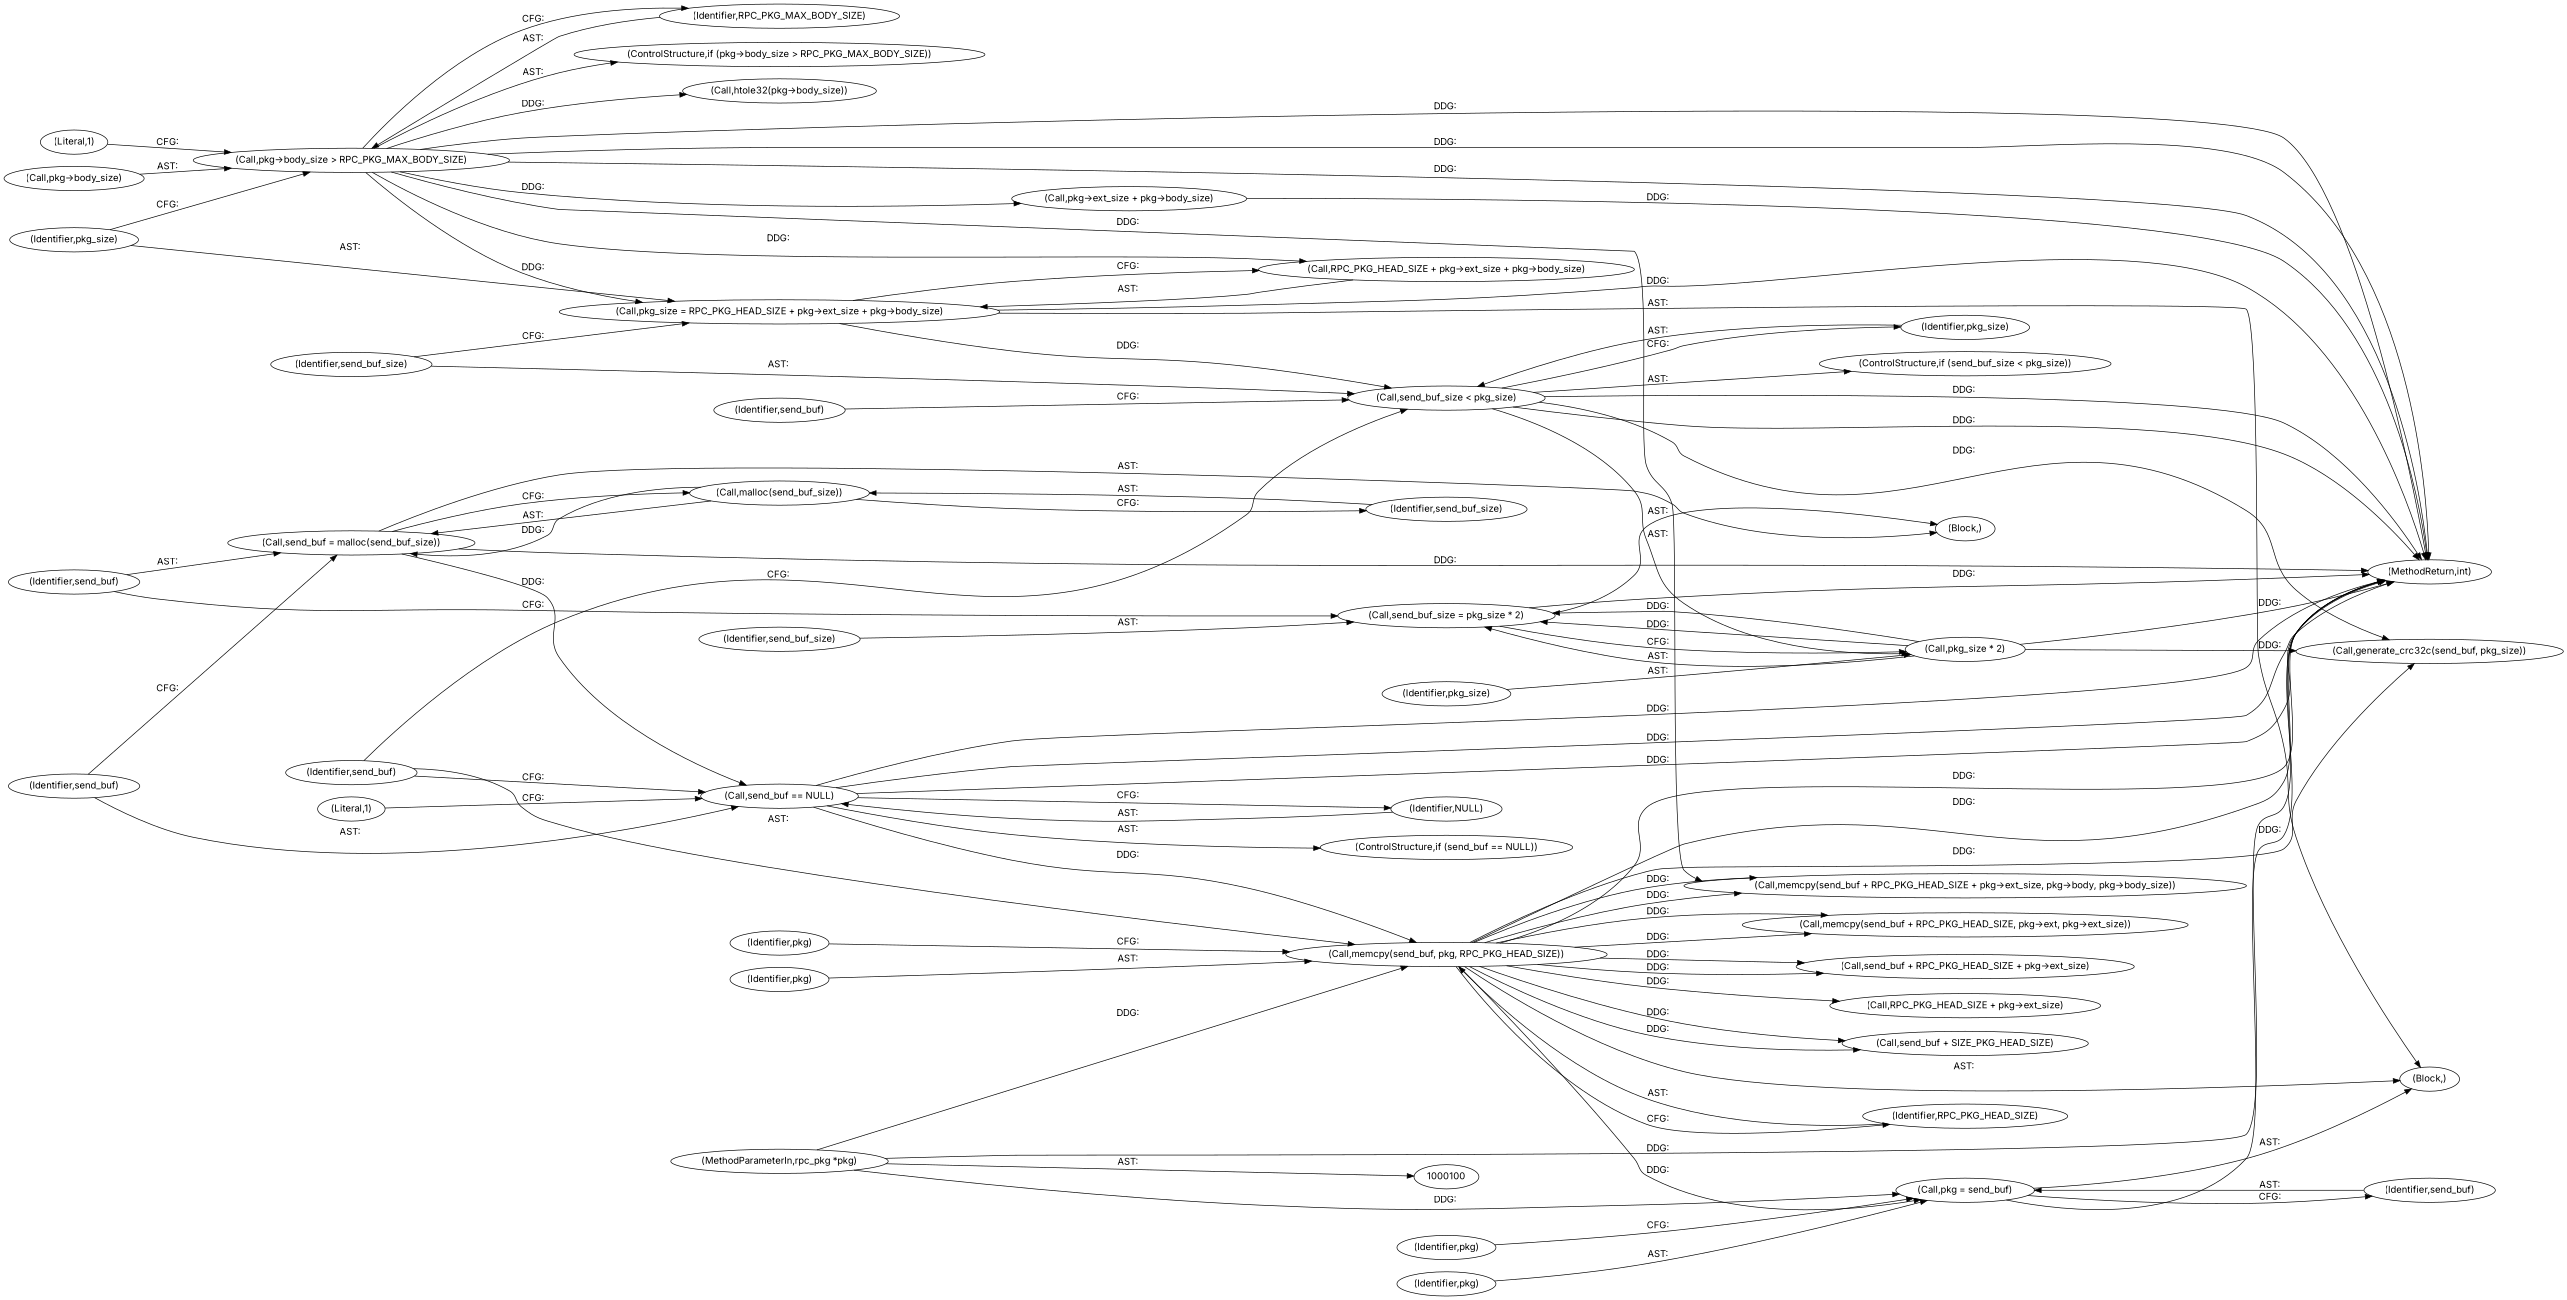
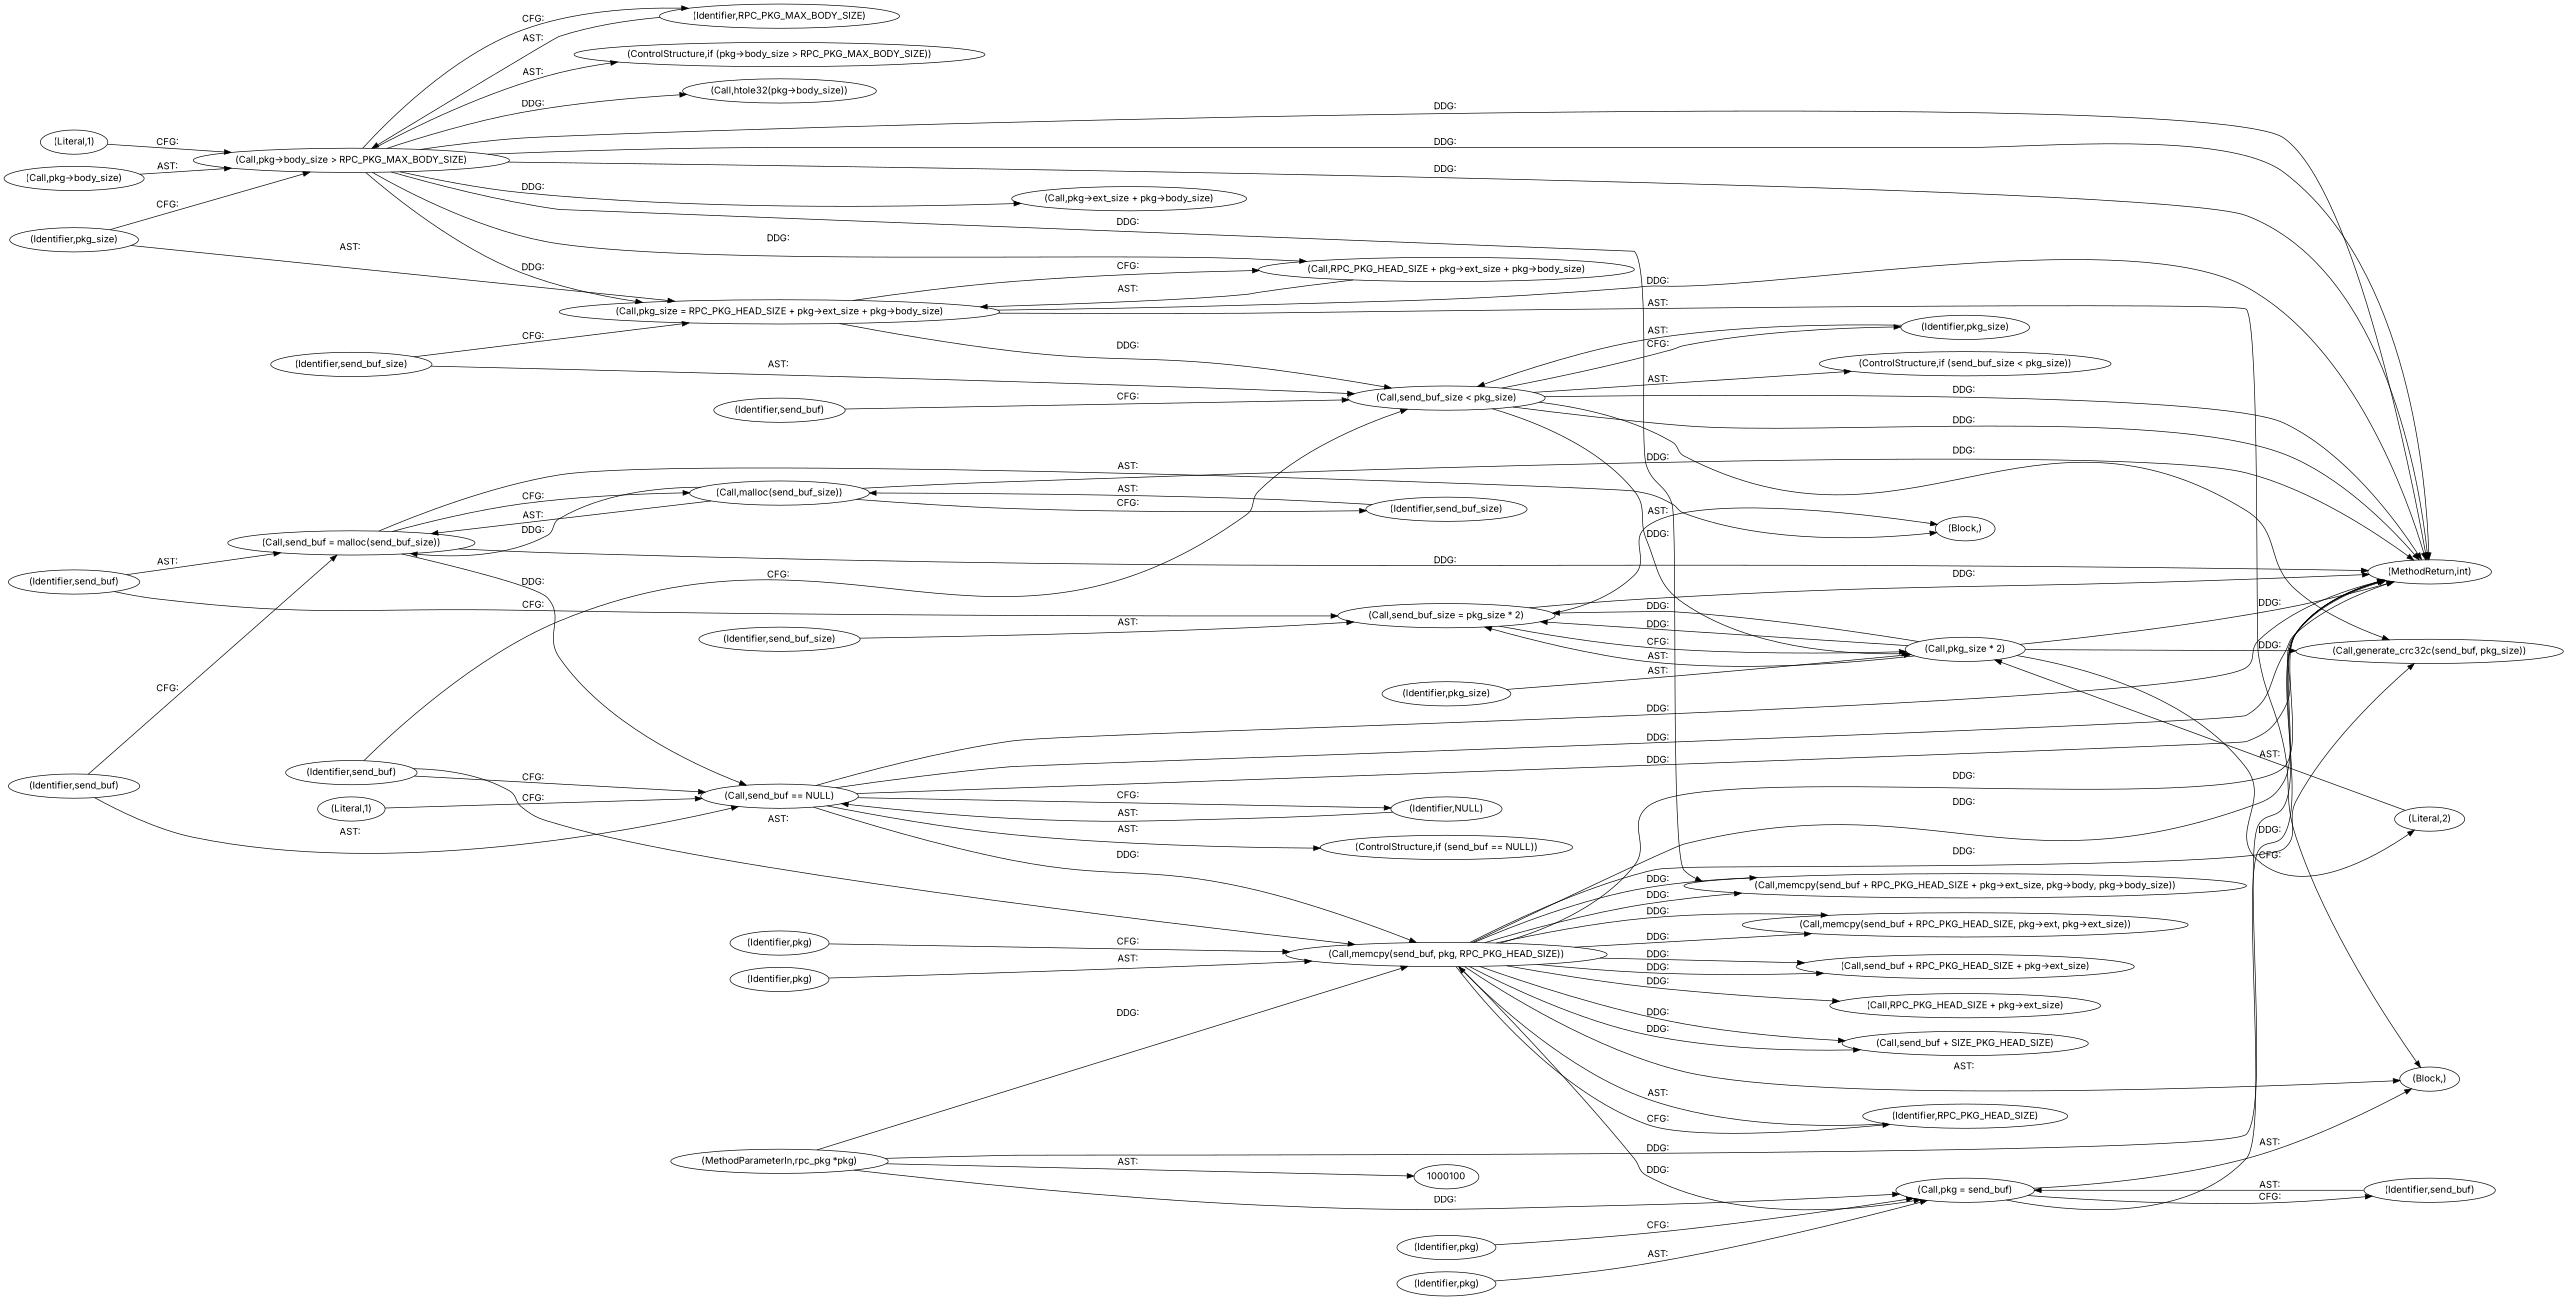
edge "(Call,pkg->ext_size + pkg->body_size)" -> "(MethodReturn,int)": now "(Call,malloc(send_buf_size))" -> "(MethodReturn,int)"
edge "(Call,send_buf_size < pkg_size)" -> "(Call,pkg_size * 2)": label "AST: " -> "DDG: "
node "(Literal,2)": added
